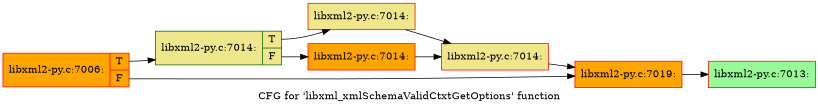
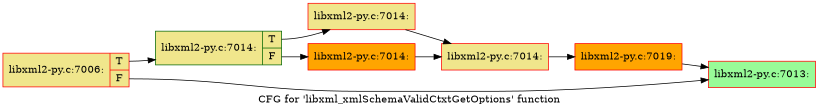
node "libxml2-py.c:7006:": fillcolor orange -> khaki
edge "libxml2-py.c:7006:" -> "libxml2-py.c:7019:": now "libxml2-py.c:7006:" -> "libxml2-py.c:7013:"
